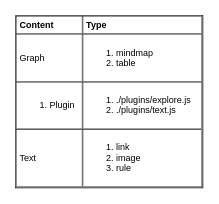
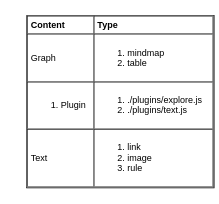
node "ContentType Graph mindmap table Plugin ./plugins/explore.js ./plugins/text.js Text link image rule": moved (109, 102) -> (120, 102)
